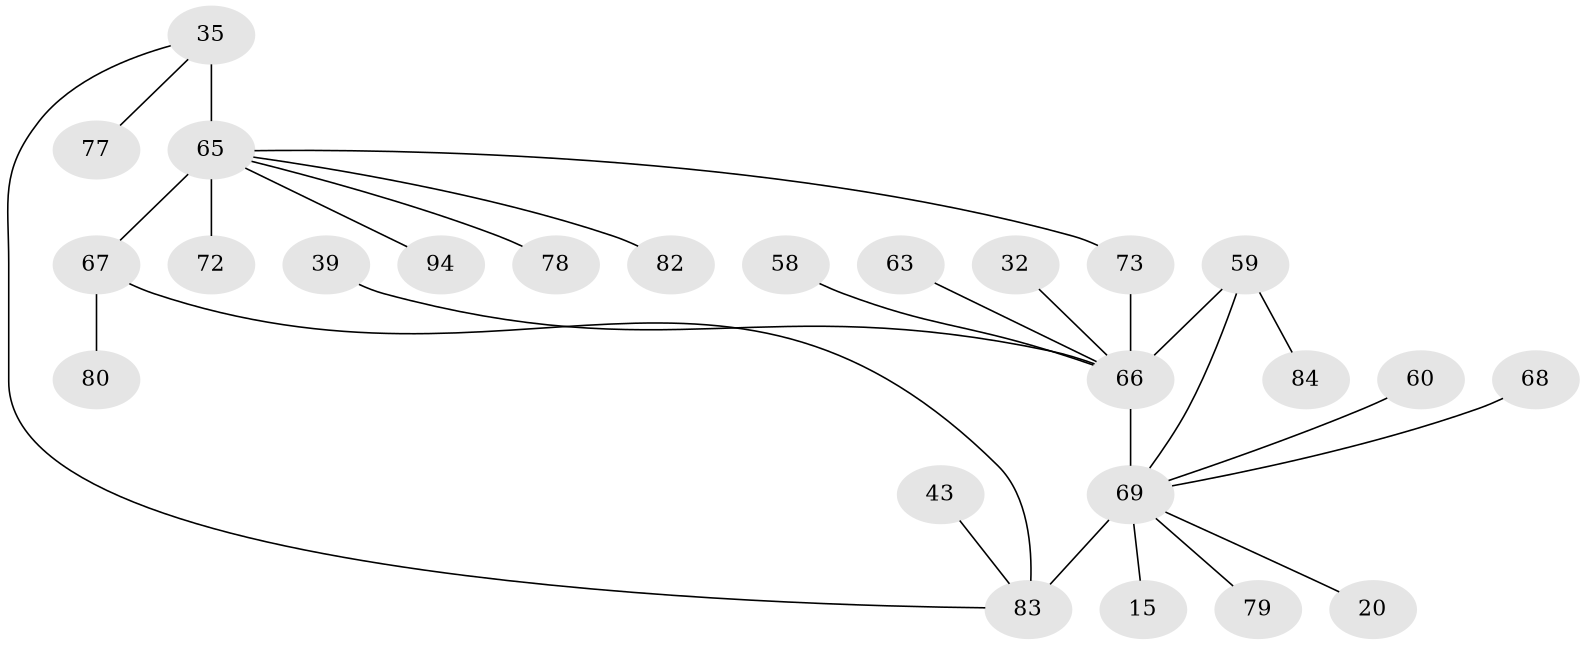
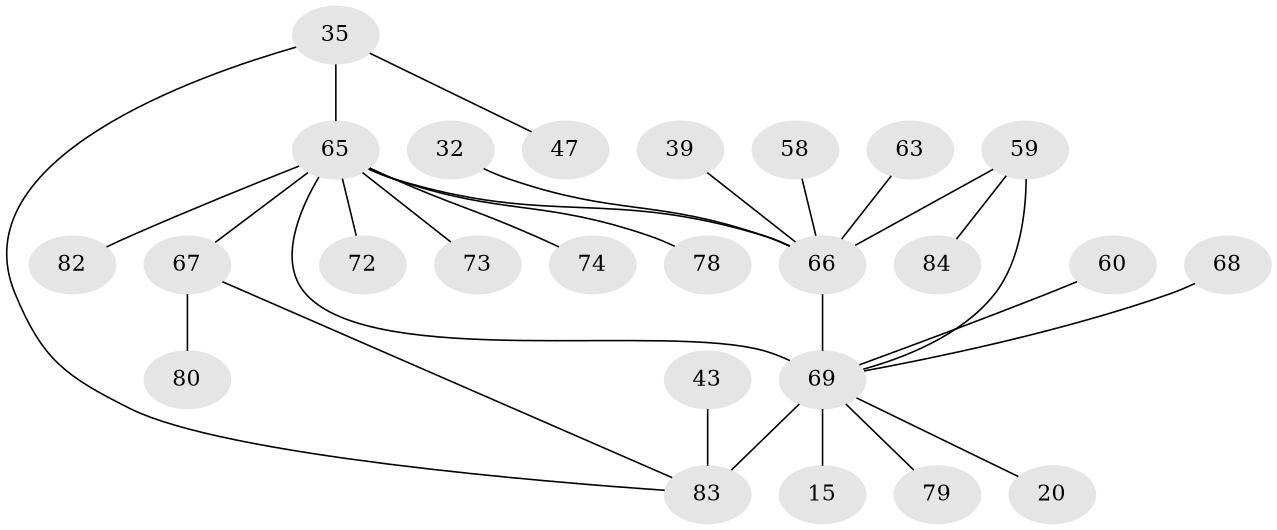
node "77": label "77" -> "47"
node "94": label "94" -> "74"
edge "73" -- "66": now "65" -- "66"
edge "65" -- "69": added
